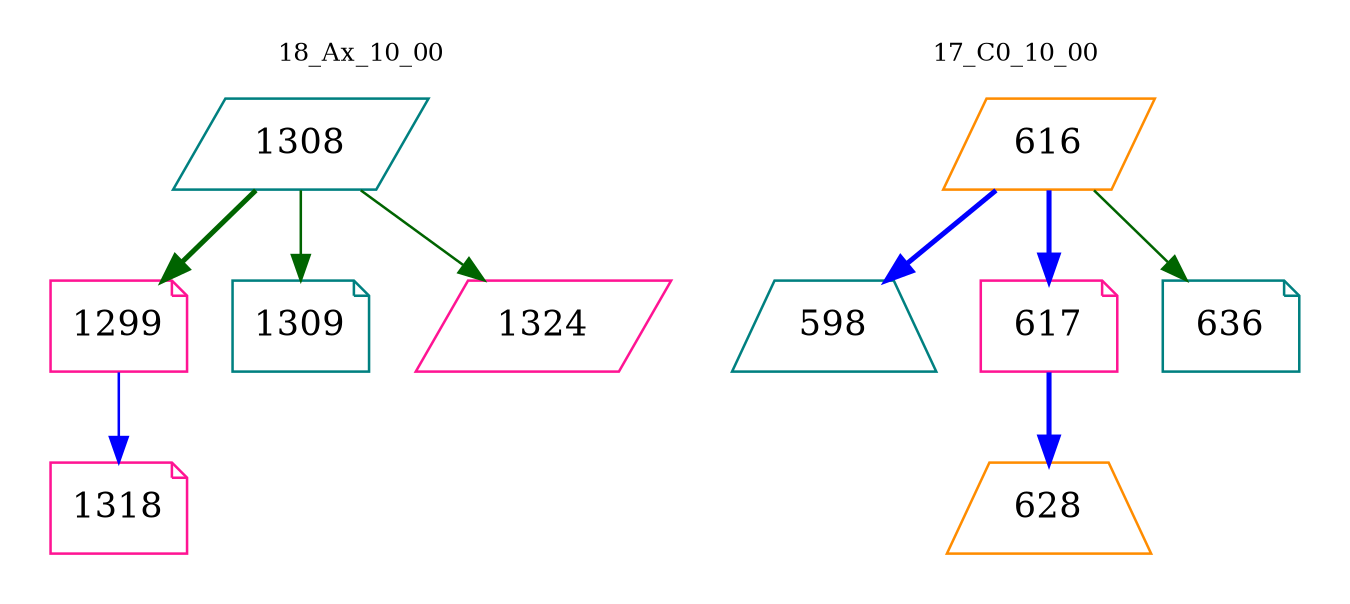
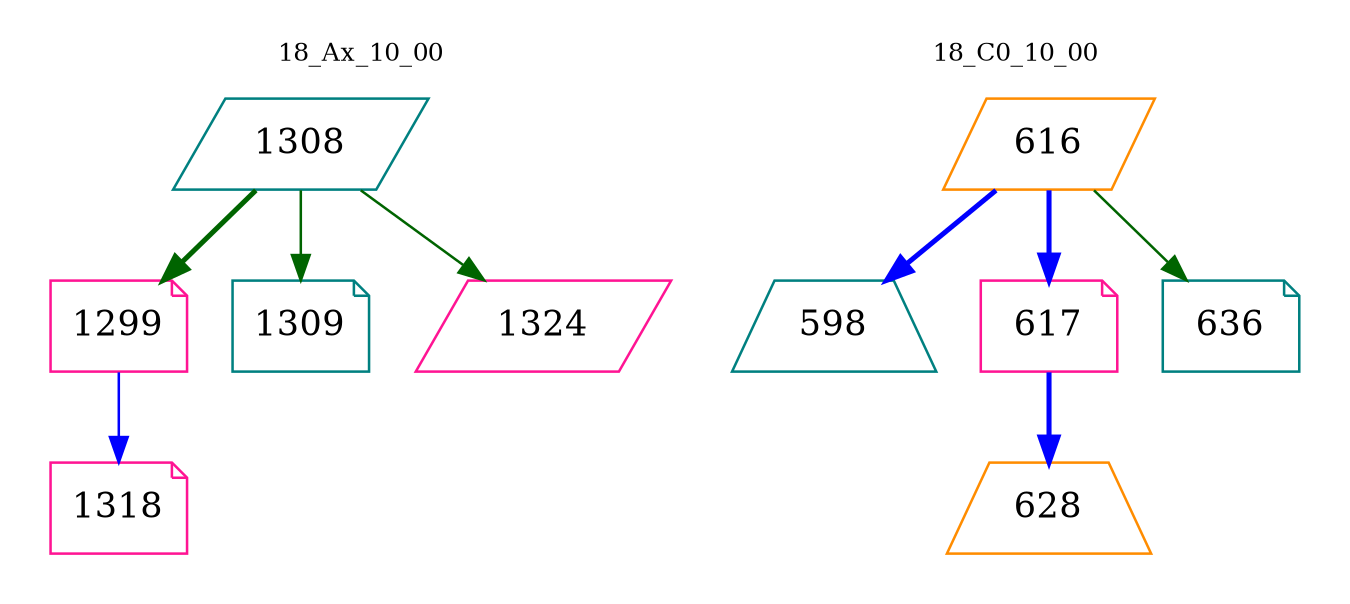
cluster "17_C0_10_00": label "17_C0_10_00" -> "18_C0_10_00"
